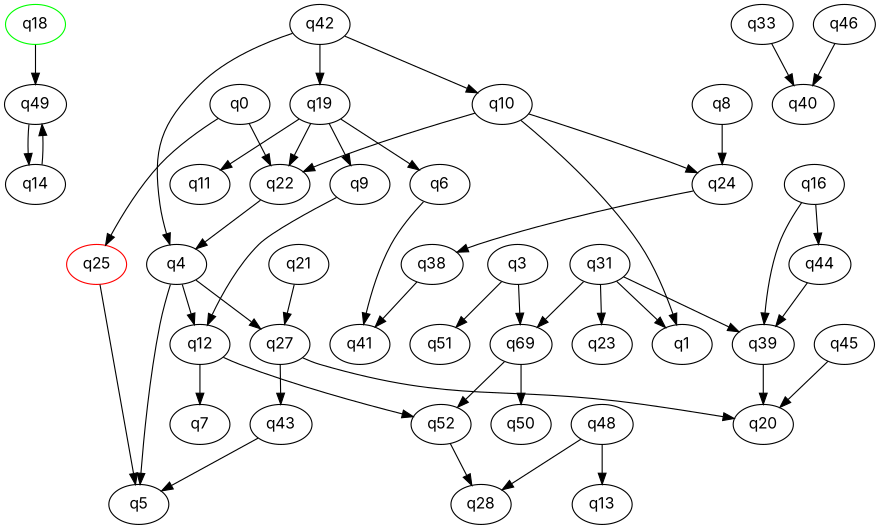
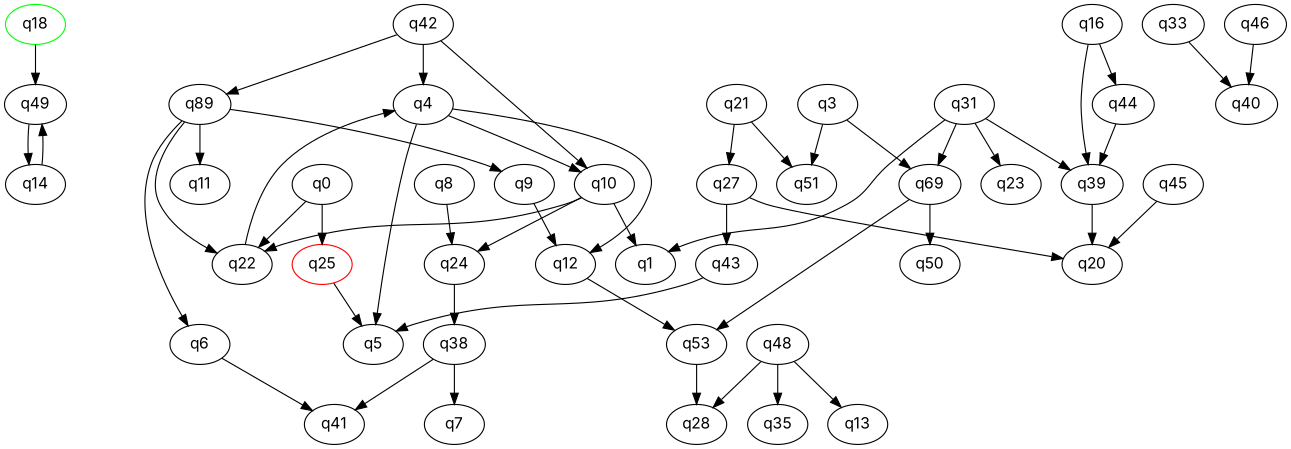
node "q19": label "q19" -> "q89"
edge "q21" -> "q51": added
edge "q4" -> "q27": now "q4" -> "q10"
edge "q12" -> "q7": now "q38" -> "q7"
node "q52": label "q52" -> "q53"
node "q35": added
